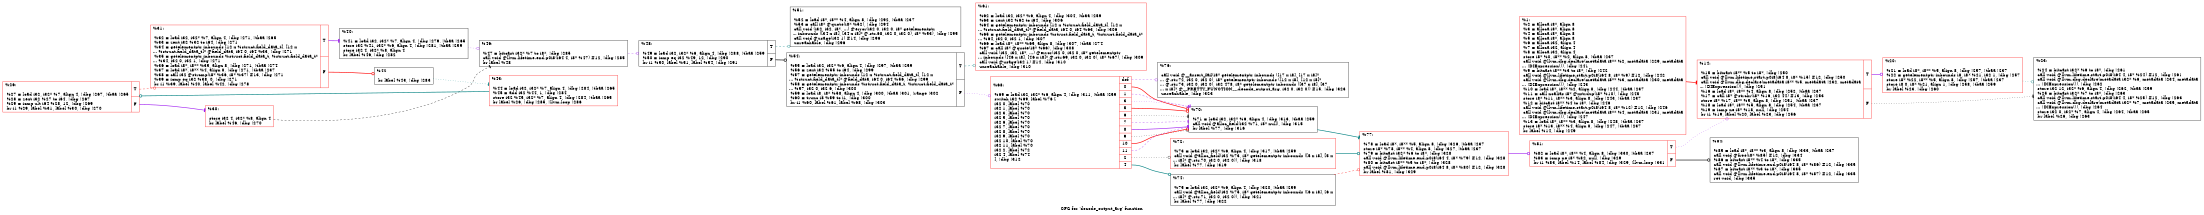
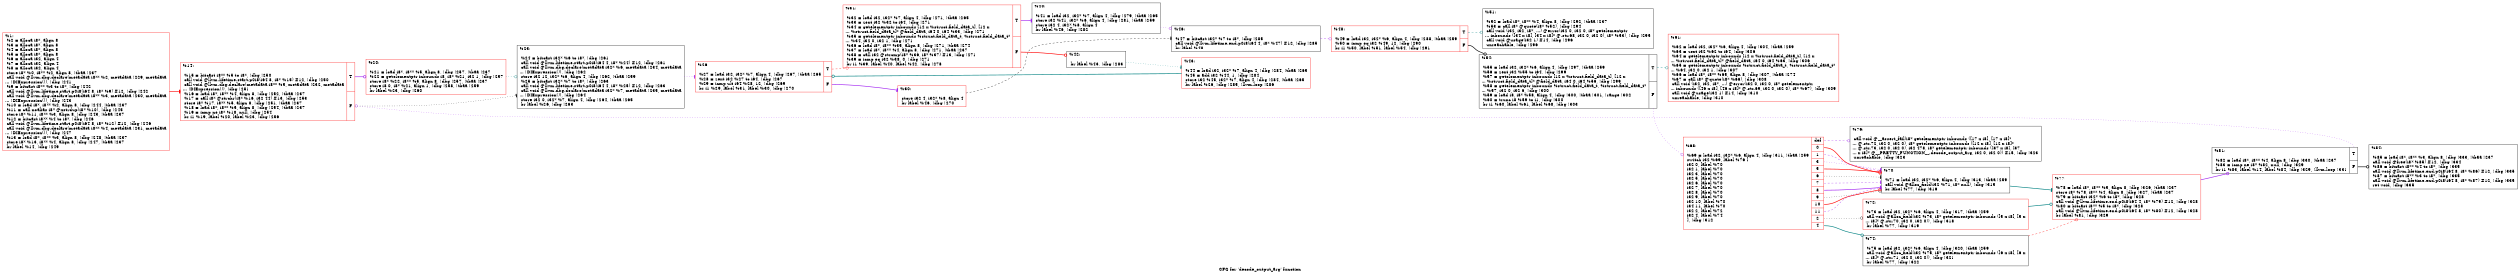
node "%48:": color black -> red
edge "%23:" -> "%26:": added
node "%68:": text "i32 11, label %70" -> "i34 11, label %70"
node "%81:": color red -> black
